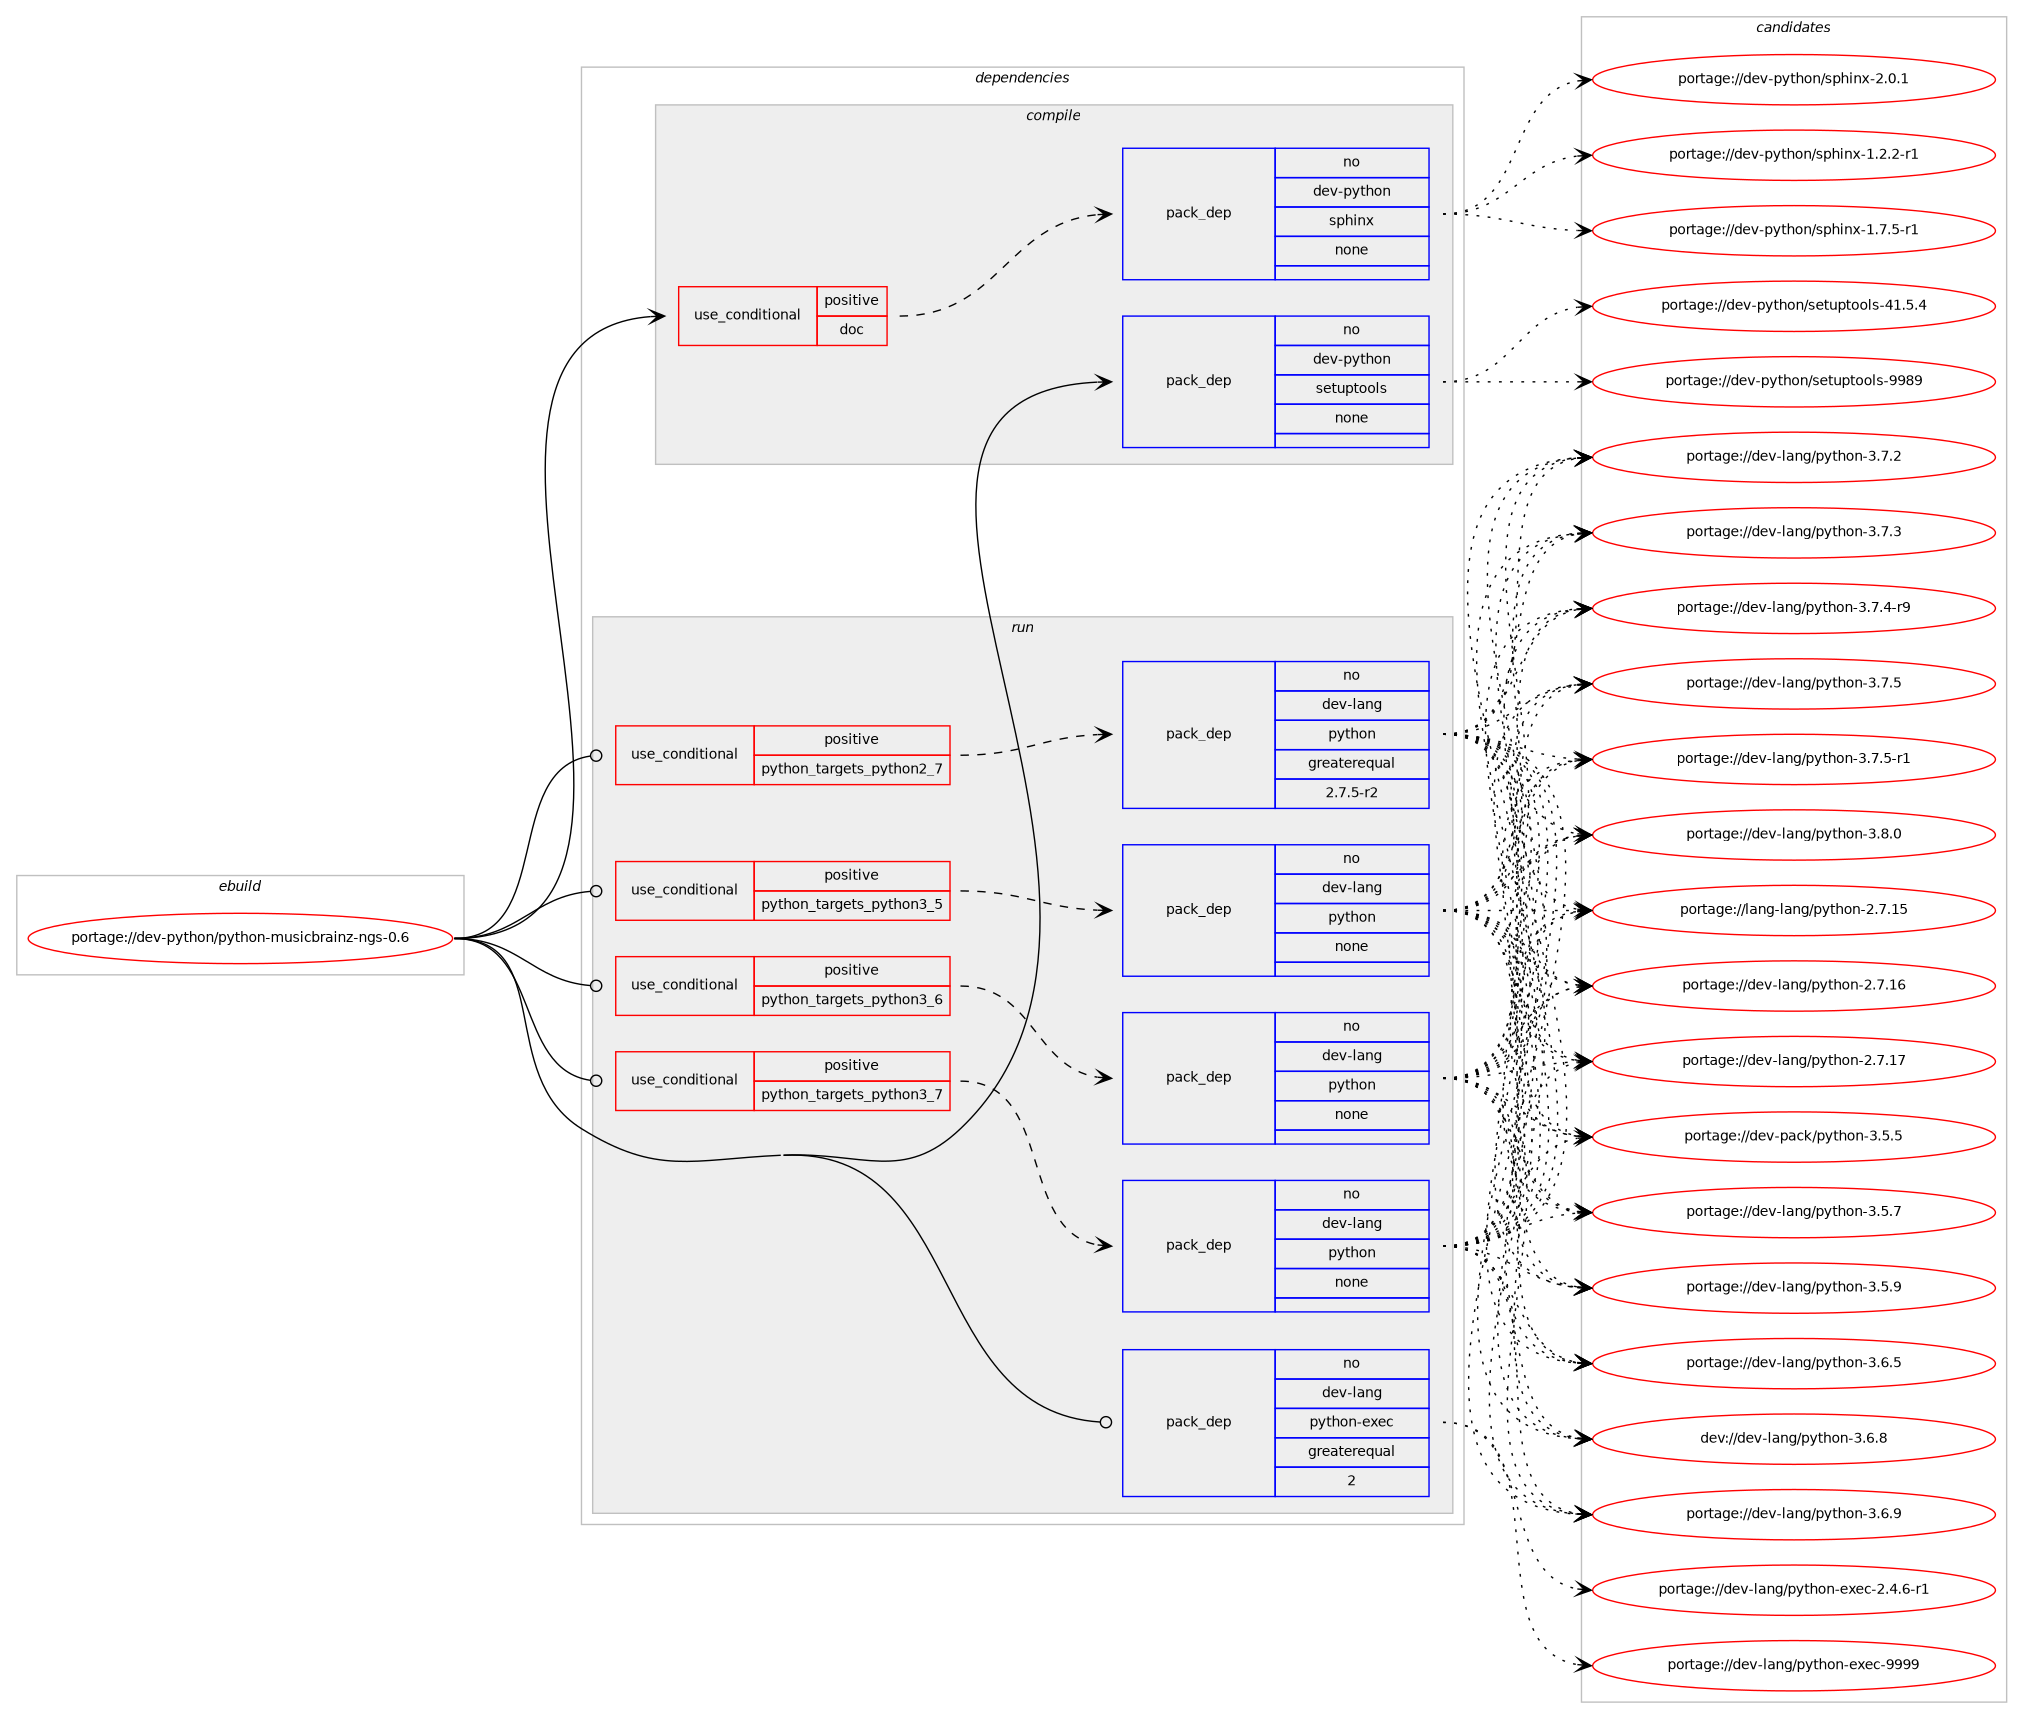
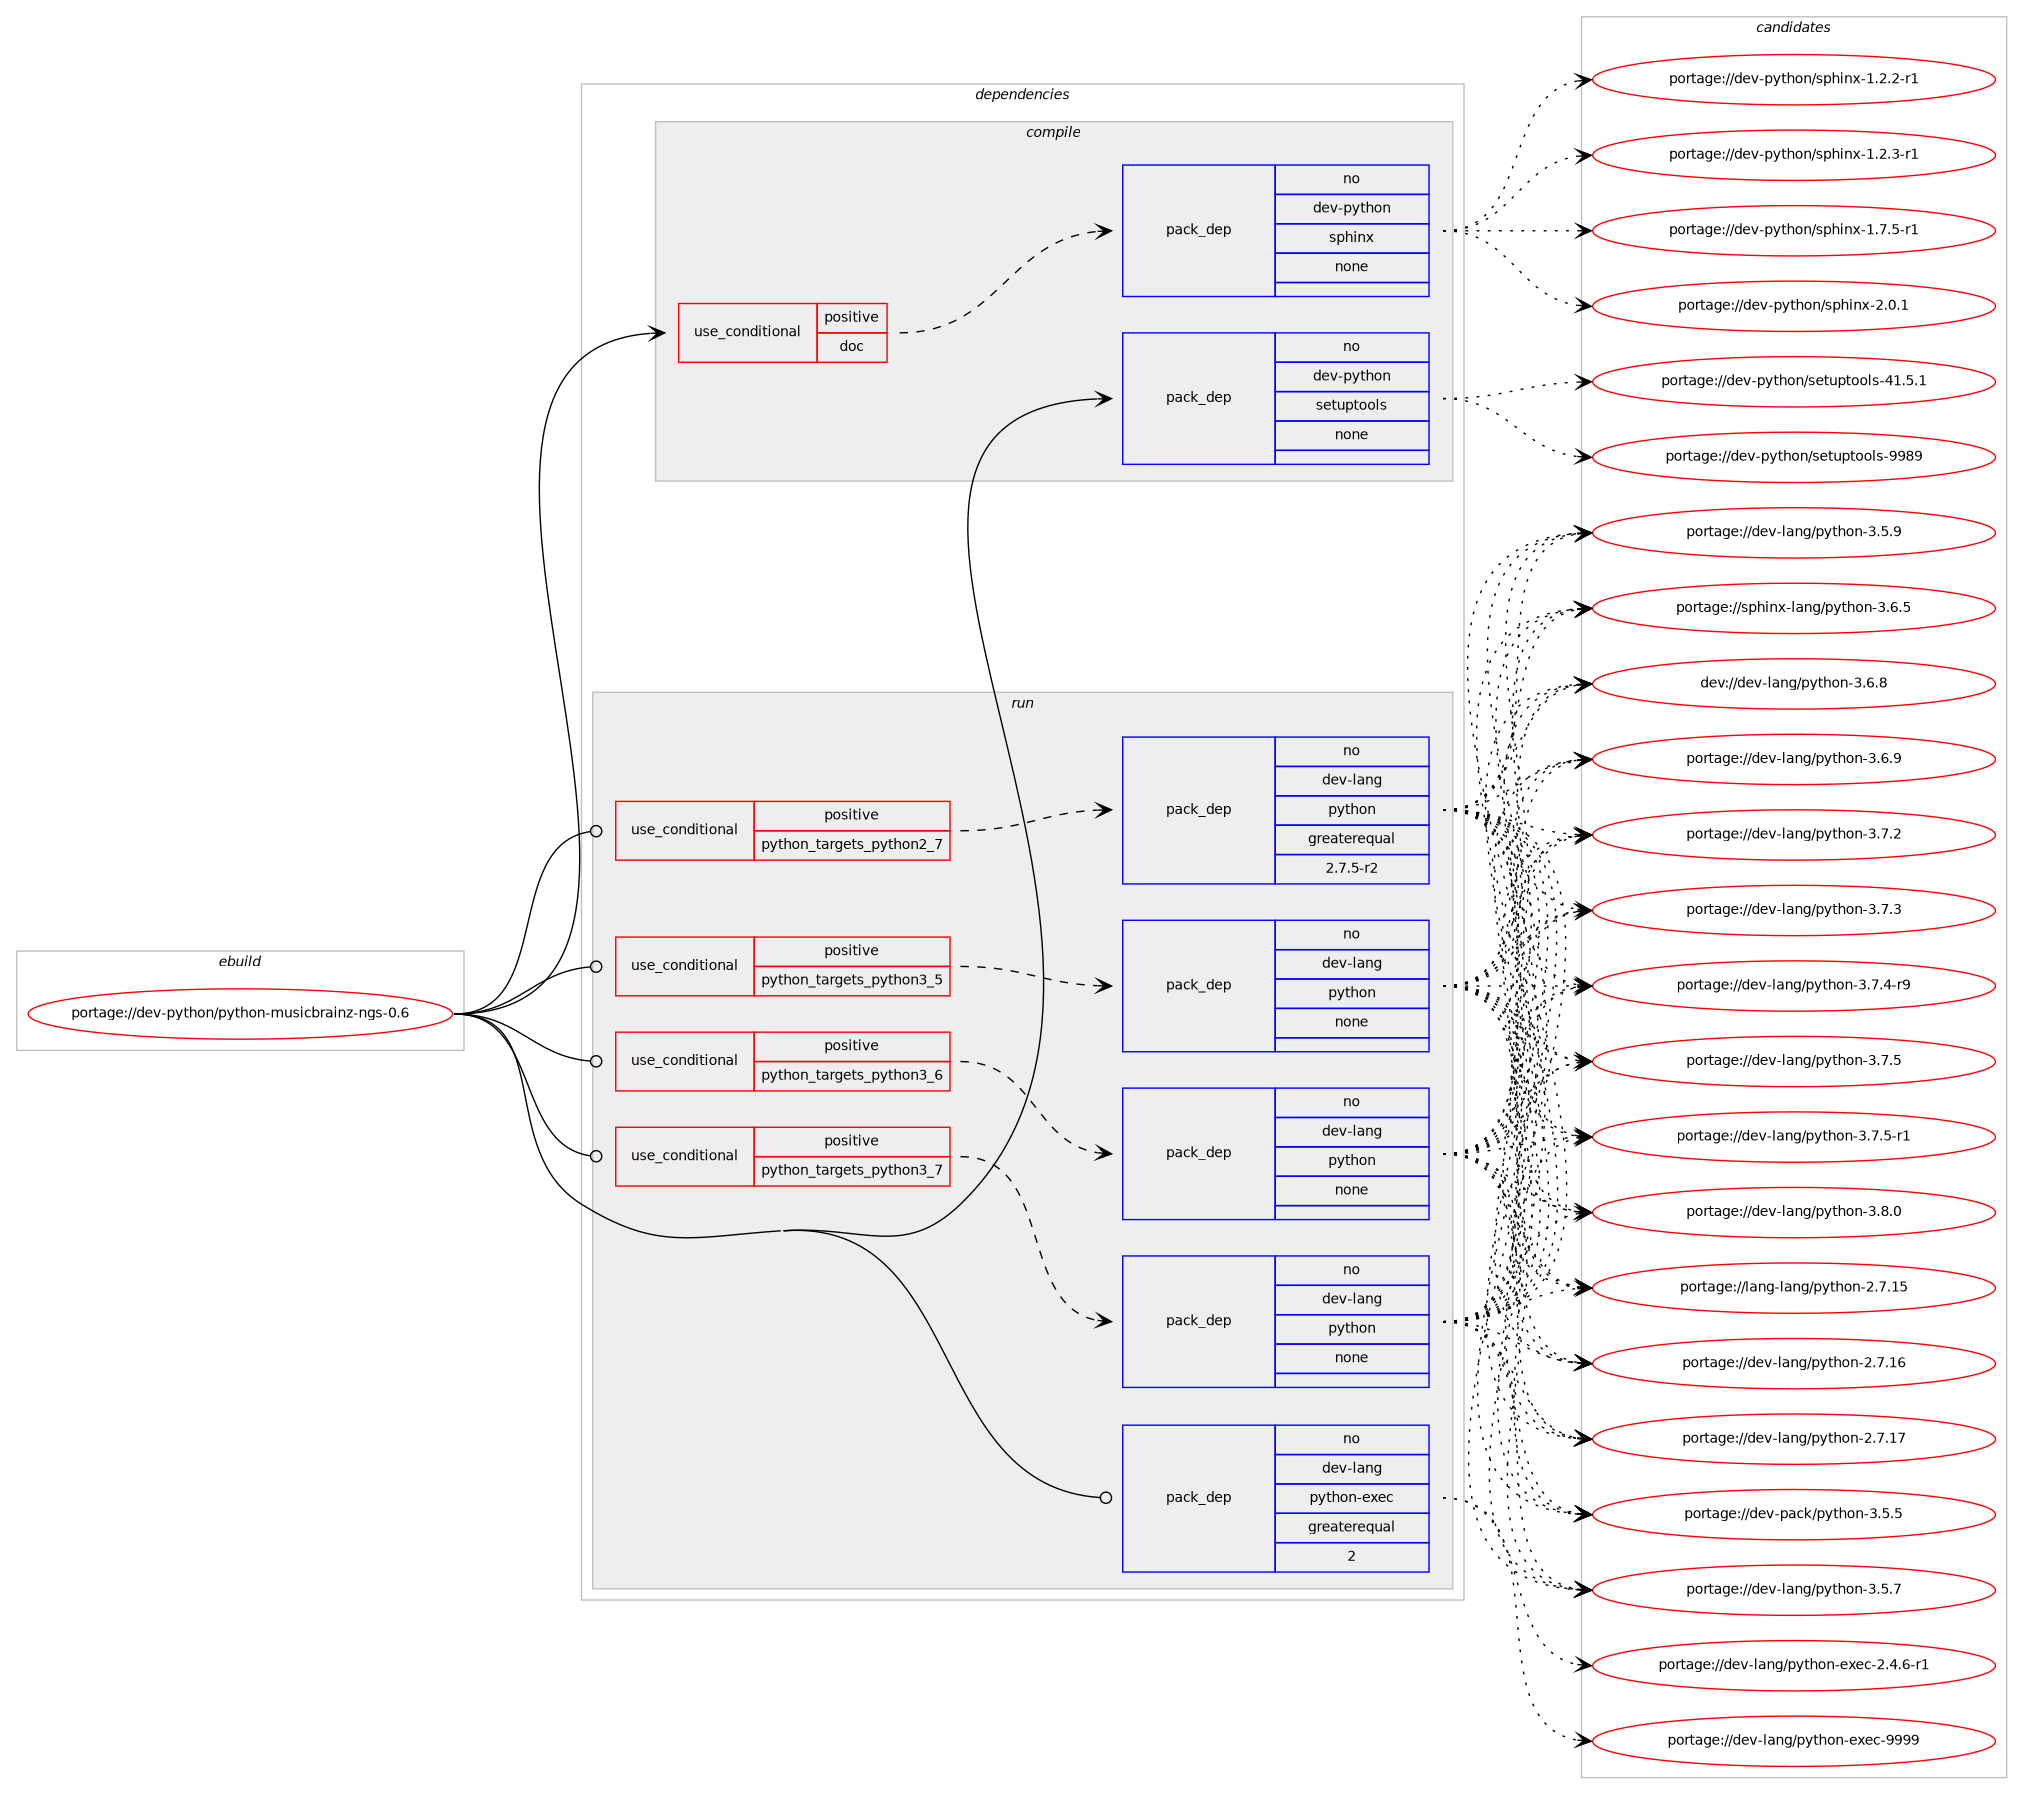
node "portage://dev-python/sphinx-1.2.3-r1": added
node "portage://dev-python/setuptools-41.5.4": label "portage://dev-python/setuptools-41.5.4" -> "portage://dev-python/setuptools-41.5.1"
node "portage://dev-lang/python-3.6.5": label "portage://dev-lang/python-3.6.5" -> "portage://sphinx-lang/python-3.6.5"
